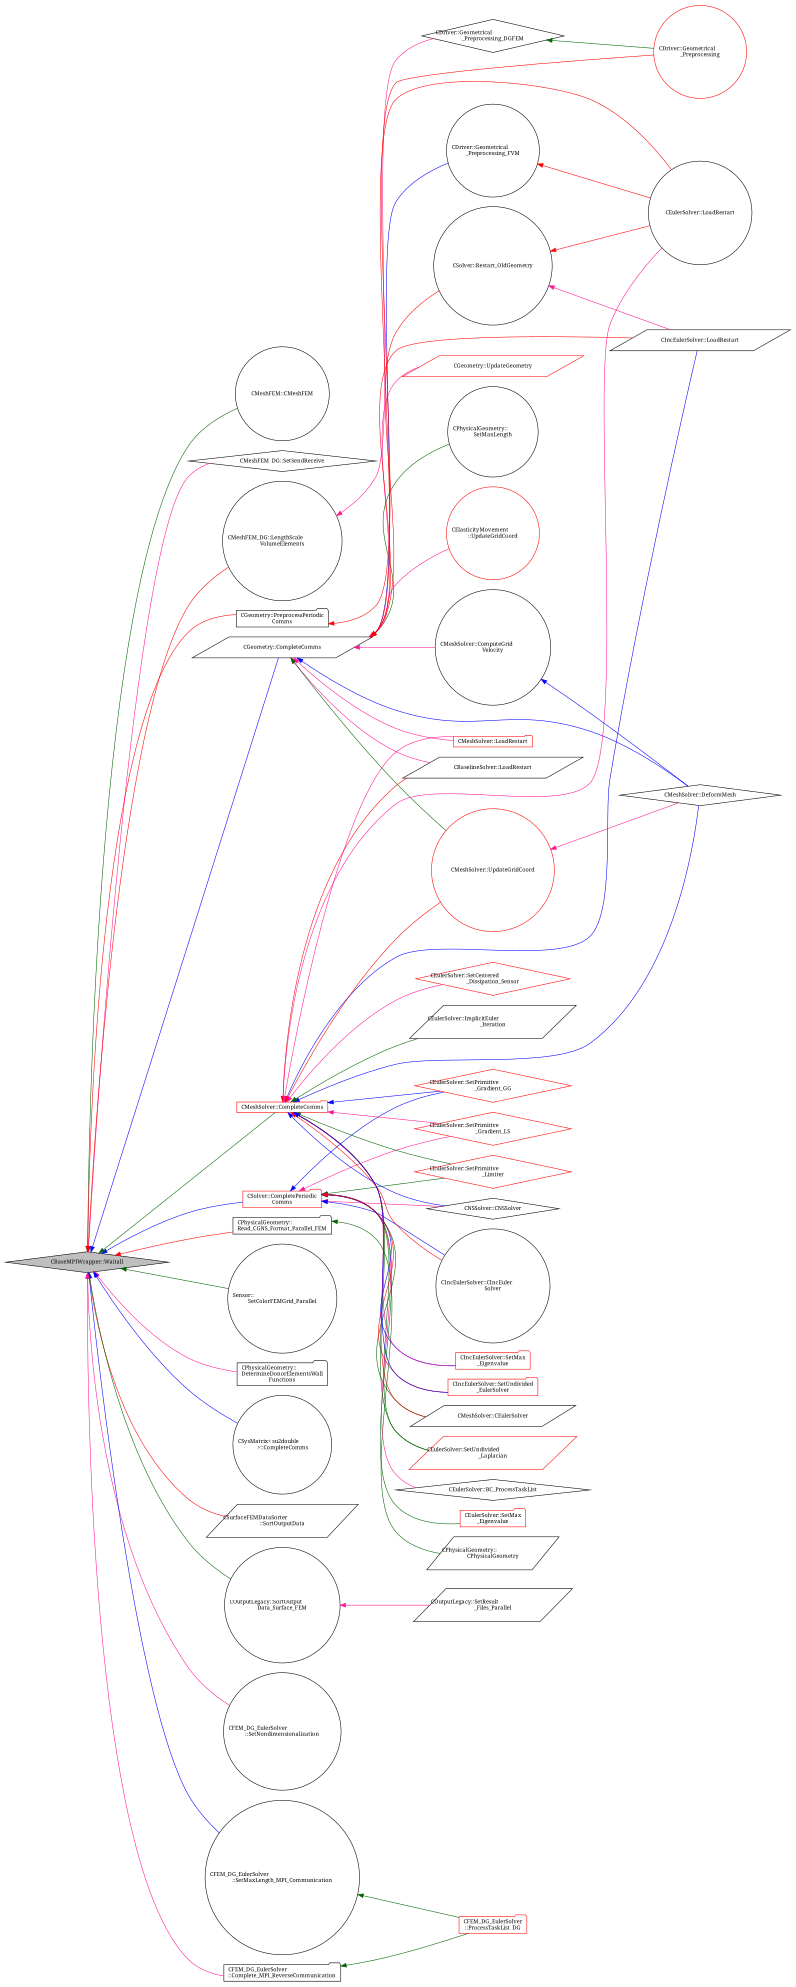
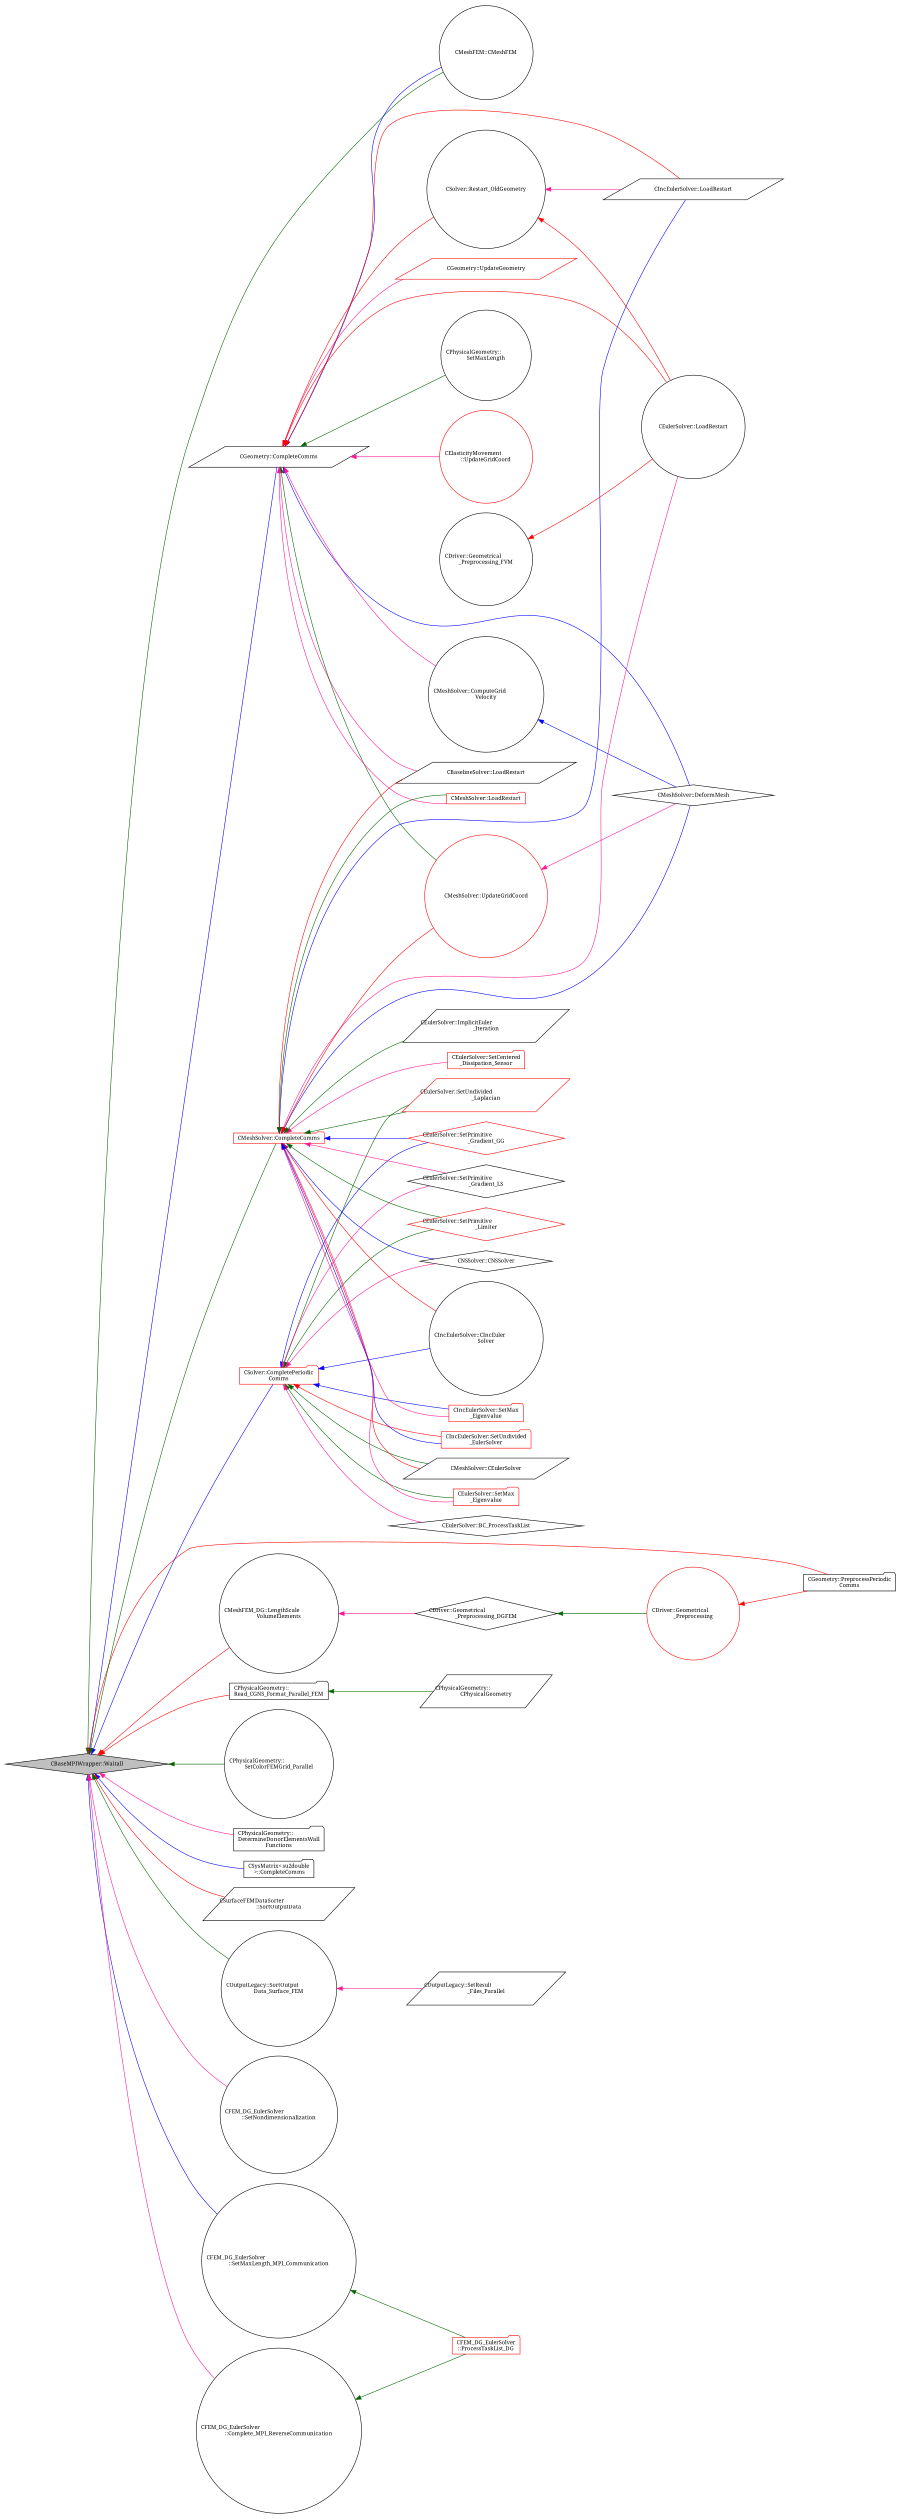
edge "CDriver::Geometrical _Preprocessing" -> "CGeometry::PreprocessPeriodic Comms": reversed
edge "CDriver::Geometrical _Preprocessing_FVM" -> "CGeometry::CompleteComms": now "CMeshFEM::CMeshFEM" -> "CGeometry::CompleteComms"
node "CMeshFEM_DG::SetSendReceive": removed
edge "CMeshSolver::LoadRestart" -> "CMeshSolver::CompleteComms": color deeppink -> darkgreen
node "CEulerSolver::SetCentered _Dissipation_Sensor": shape diamond -> folder
node "CEulerSolver::SetPrimitive _Gradient_LS": color red -> black
node "Sensor:: SetColorFEMGrid_Parallel": label "Sensor:: SetColorFEMGrid_Parallel" -> "CPhysicalGeometry:: SetColorFEMGrid_Parallel"
edge "CEulerSolver::SetMax _Eigenvalue" -> "CMeshSolver::CompleteComms": added
node "CSysMatrix< su2double >::CompleteComms": shape circle -> folder
node "CFEM_DG_EulerSolver ::Complete_MPI_ReverseCommunication": shape folder -> circle
